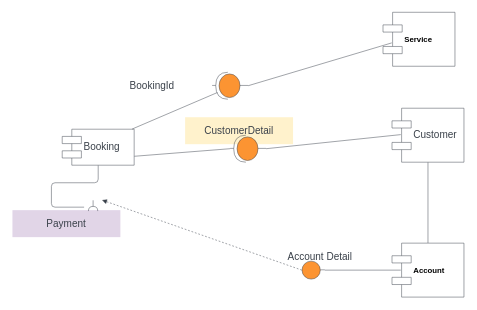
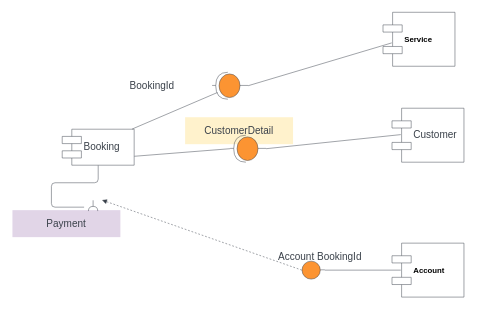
edge "Customer" -- "Account": removed
node "Account Detail": label "Account Detail" -> "Account BookingId"
